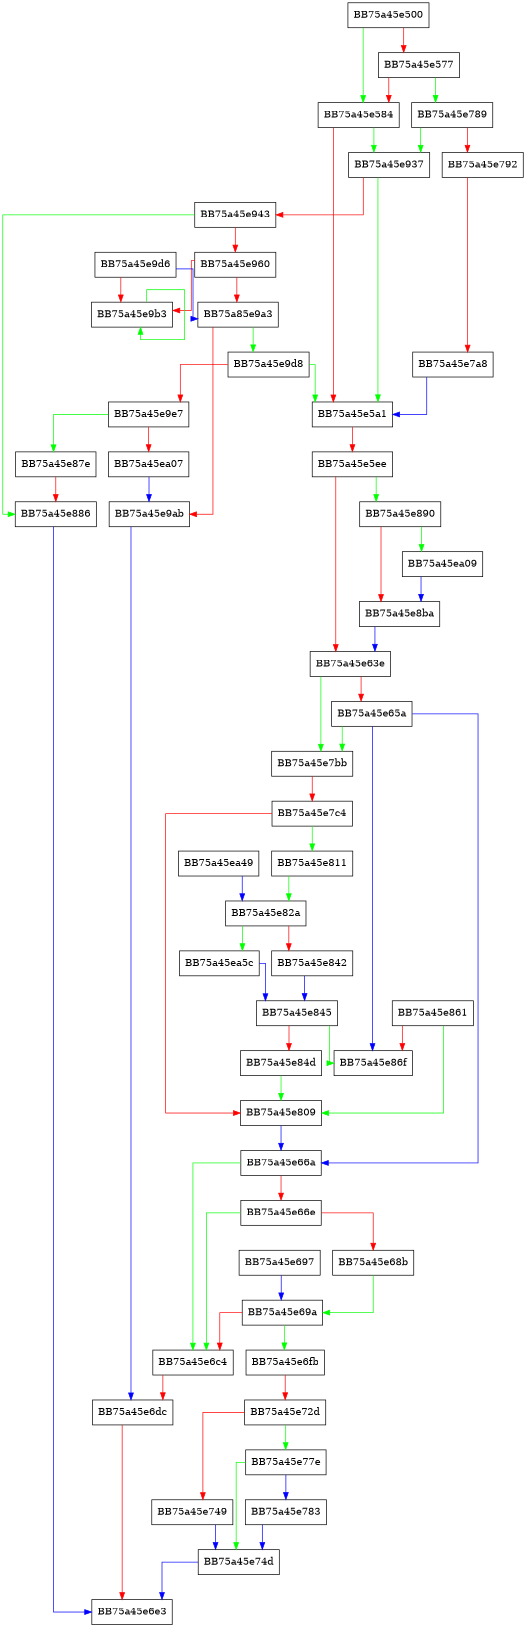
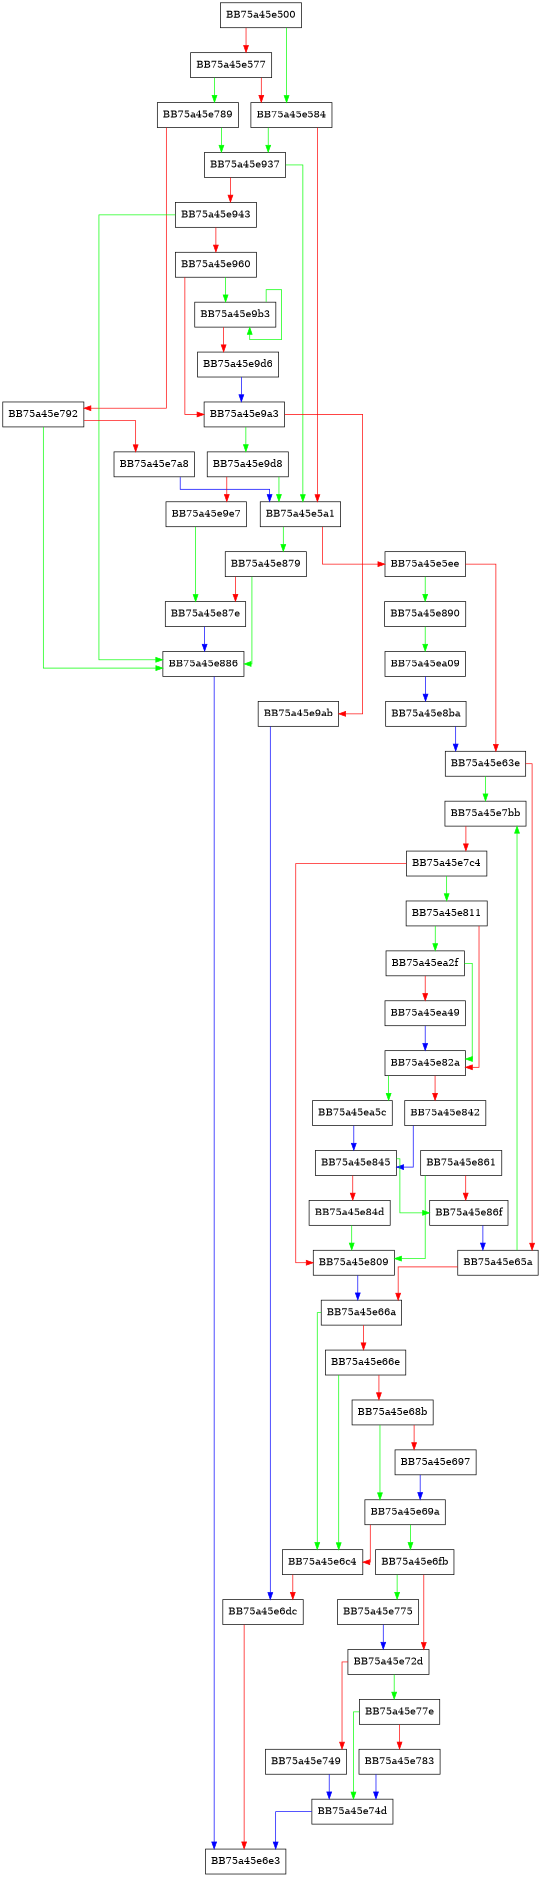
edge "BB75a45e9d6" -> "BB75a45e9b3": reversed
edge "BB75a45e960" -> "BB75a45e9b3": color red -> green
node "BB75a85e9a3": label "BB75a85e9a3" -> "BB75a45e9a3"
node "BB75a45ea07": removed
edge "BB75a45e87e" -> "BB75a45e886": color red -> blue
edge "BB75a45e890" -> "BB75a45e8ba": removed
node "BB75a45e879": added
edge "BB75a45e792" -> "BB75a45e886": added
edge "BB75a45e811" -> "BB75a45e82a": color green -> red
edge "BB75a45e65a" -> "BB75a45e86f": reversed
node "BB75a45ea2f": added
edge "BB75a45e65a" -> "BB75a45e66a": color blue -> red
edge "BB75a45e68b" -> "BB75a45e697": added
edge "BB75a45e77e" -> "BB75a45e783": color blue -> red
node "BB75a45e775": added
